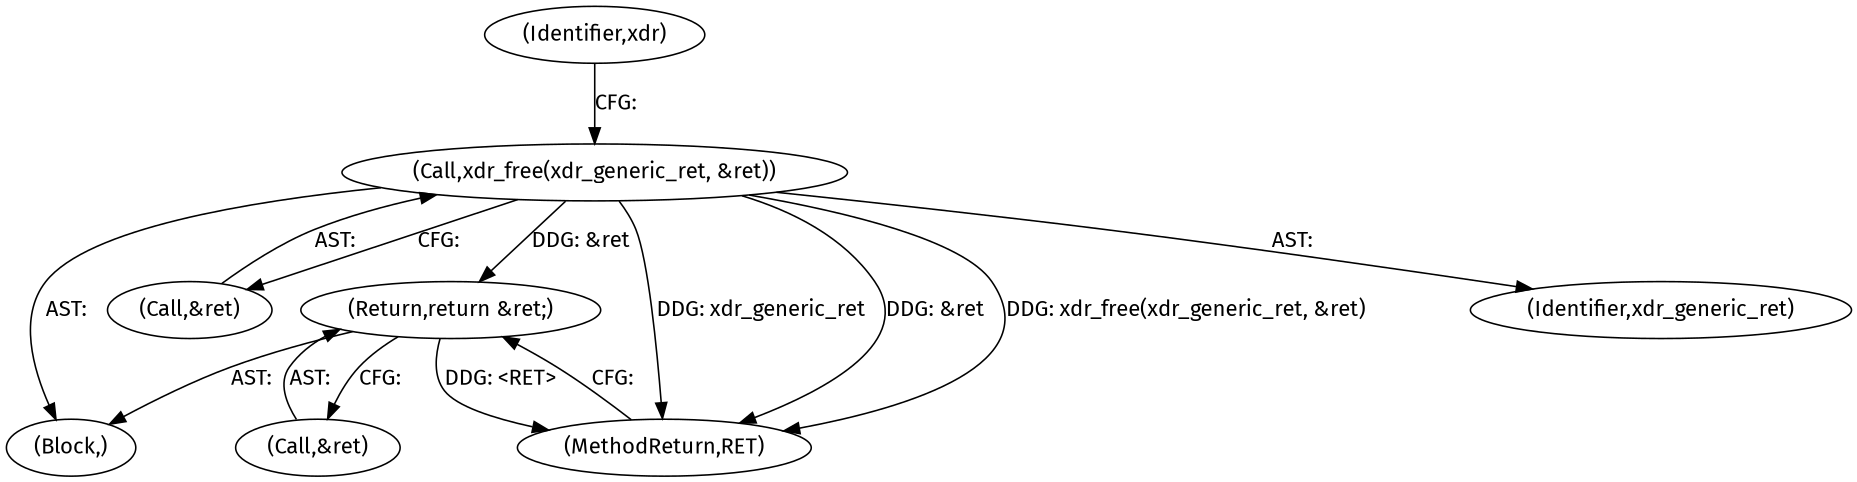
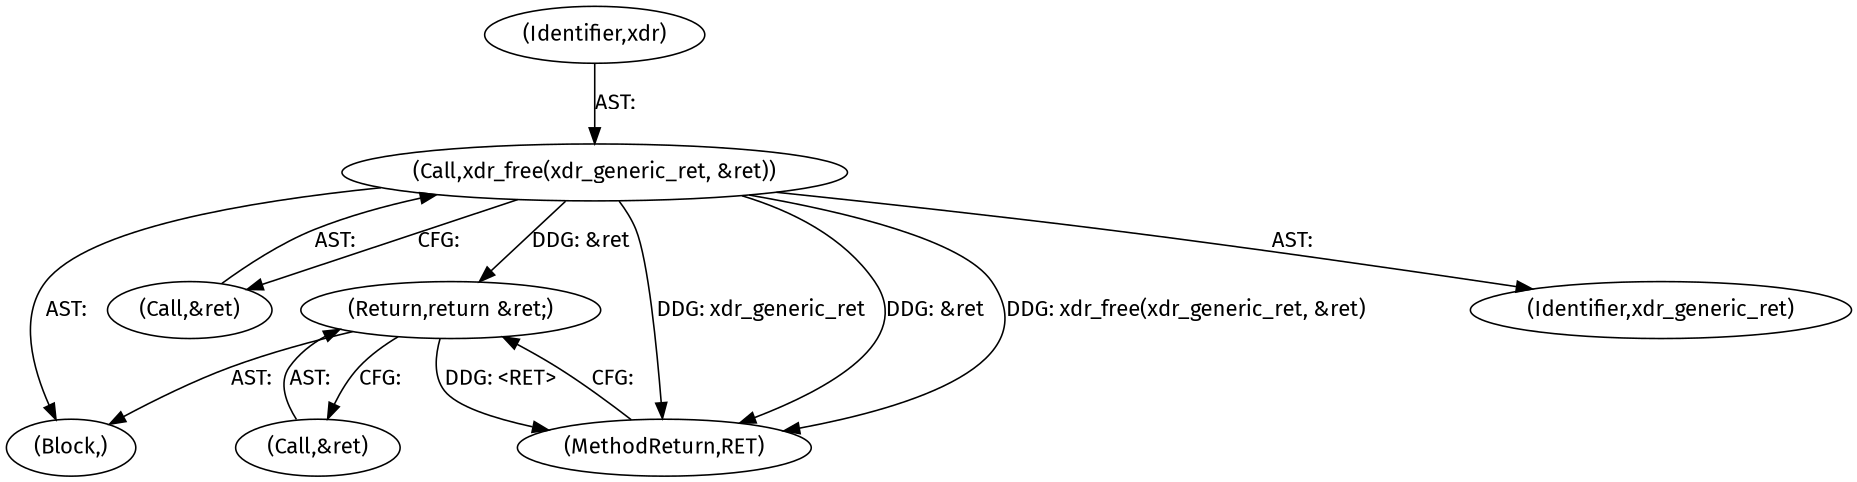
edge "(Identifier,xdr)" -> "(Call,xdr_free(xdr_generic_ret, &ret))": label "CFG: " -> "AST: "
